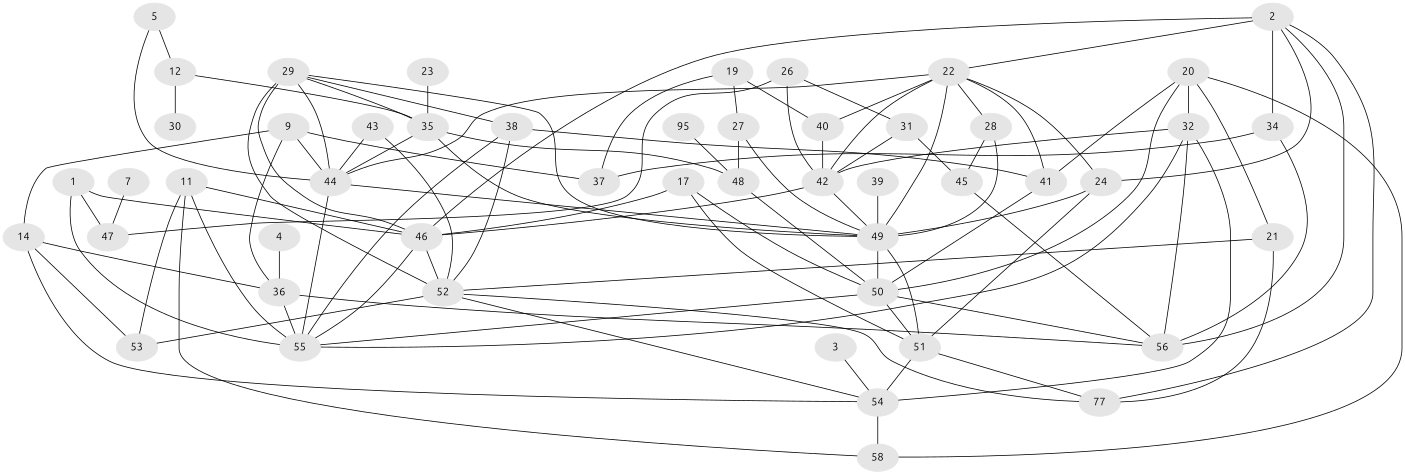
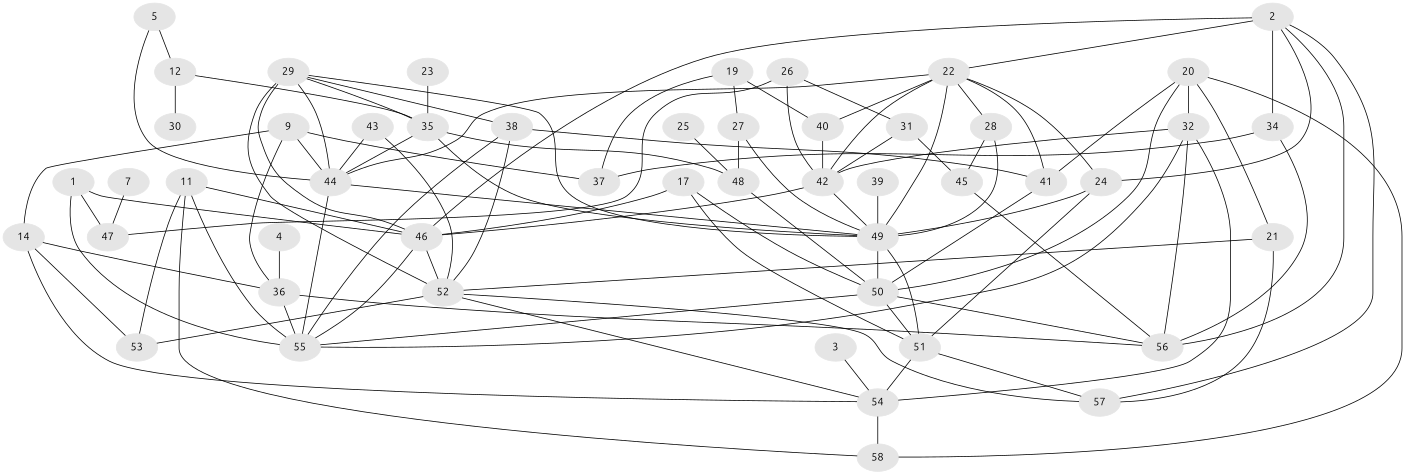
node "95": label "95" -> "25"
node "77": label "77" -> "57"
